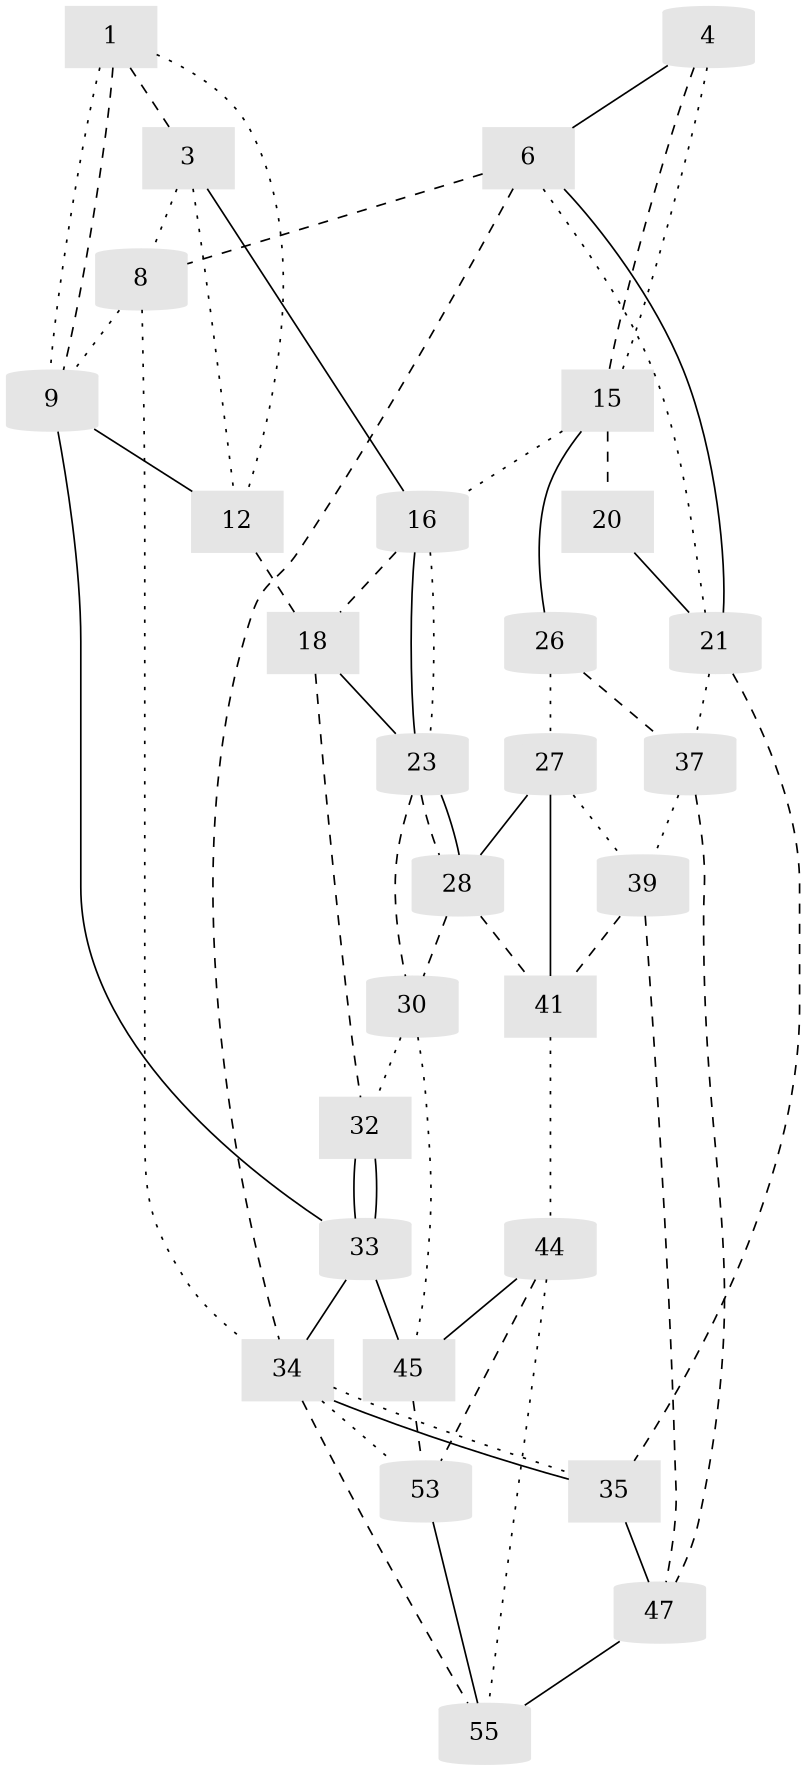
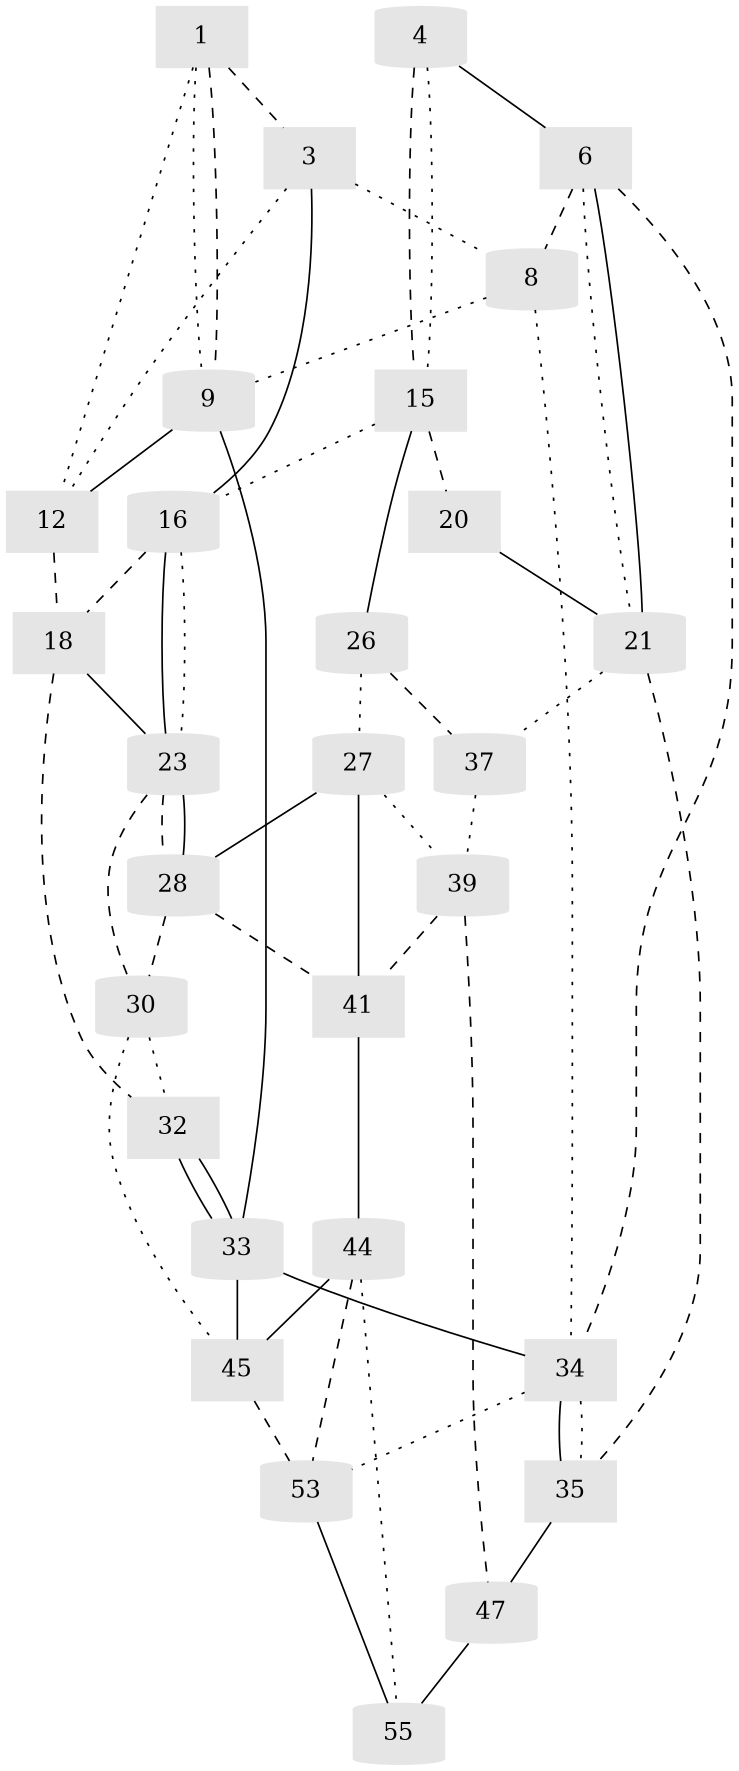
edge "41" -- "44": style dotted -> solid
edge "37" -- "47": removed
edge "34" -- "55": removed
